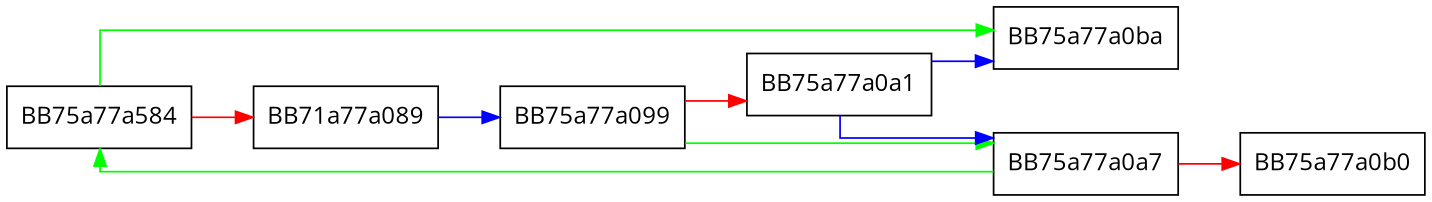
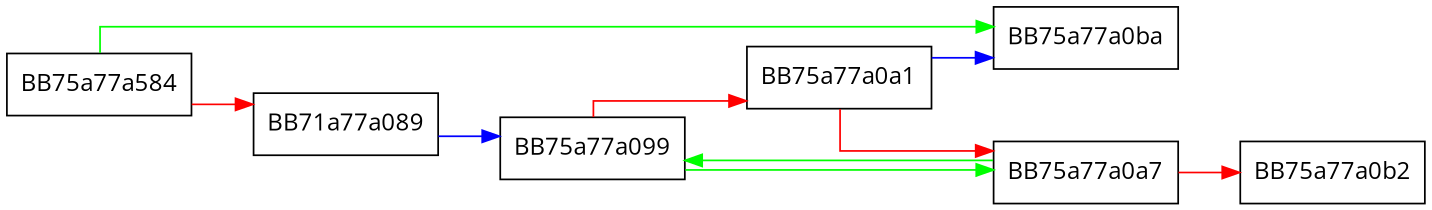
edge "BB75a77a0a1" -> "BB75a77a0a7": color blue -> red
node "BB75a77a0b0": label "BB75a77a0b0" -> "BB75a77a0b2"
edge "BB75a77a0a7" -> "BB75a77a584": now "BB75a77a0a7" -> "BB75a77a099"
